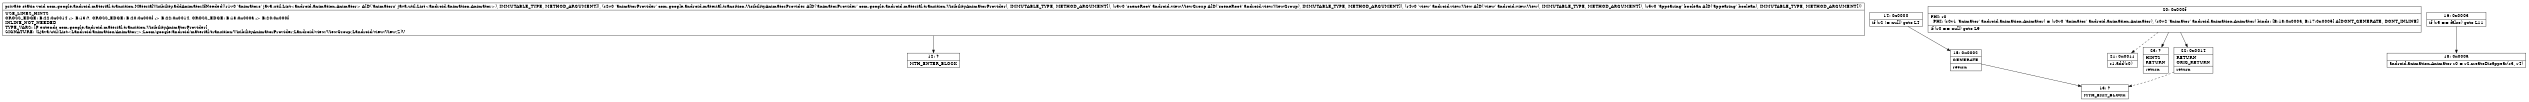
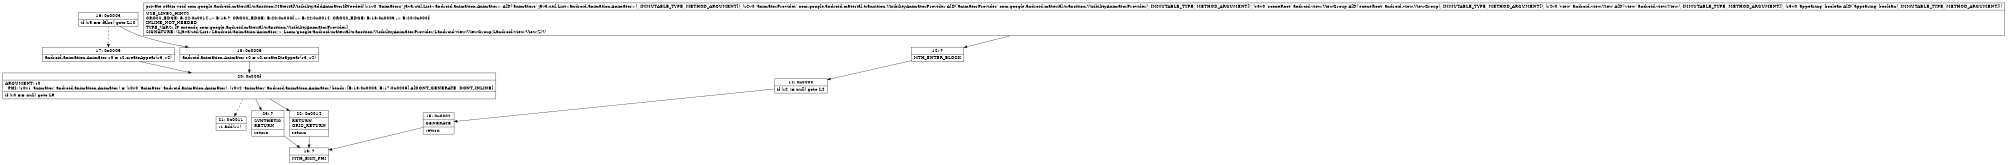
node "20: 0x000f": text "PHI: r0" -> "ARGUMENT: r0"
node "16: 0x0003": text "if (r5 == false) goto L11" -> "if (r5 == false) goto L10"
node "17: 0x0005": added
node "23: ?": text "HINTS" -> "SYNTHETIC"
node "21: 0x0011": text "r1.add(r0)" -> "r1.add(r1)"
edge "18: 0x000a" -> "20: 0x000f": added
edge "12: ?" -> "14: 0x0000": added
edge "22: 0x0014" -> "13: ?": style dashed -> solid
node "13: ?": text "MTH_EXIT_BLOCK" -> "MTH_EXIT_PHI"
edge "23: ?" -> "13: ?": added
